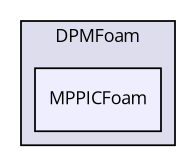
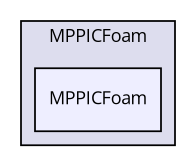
cluster "DPMFoam": label "DPMFoam" -> "MPPICFoam"
